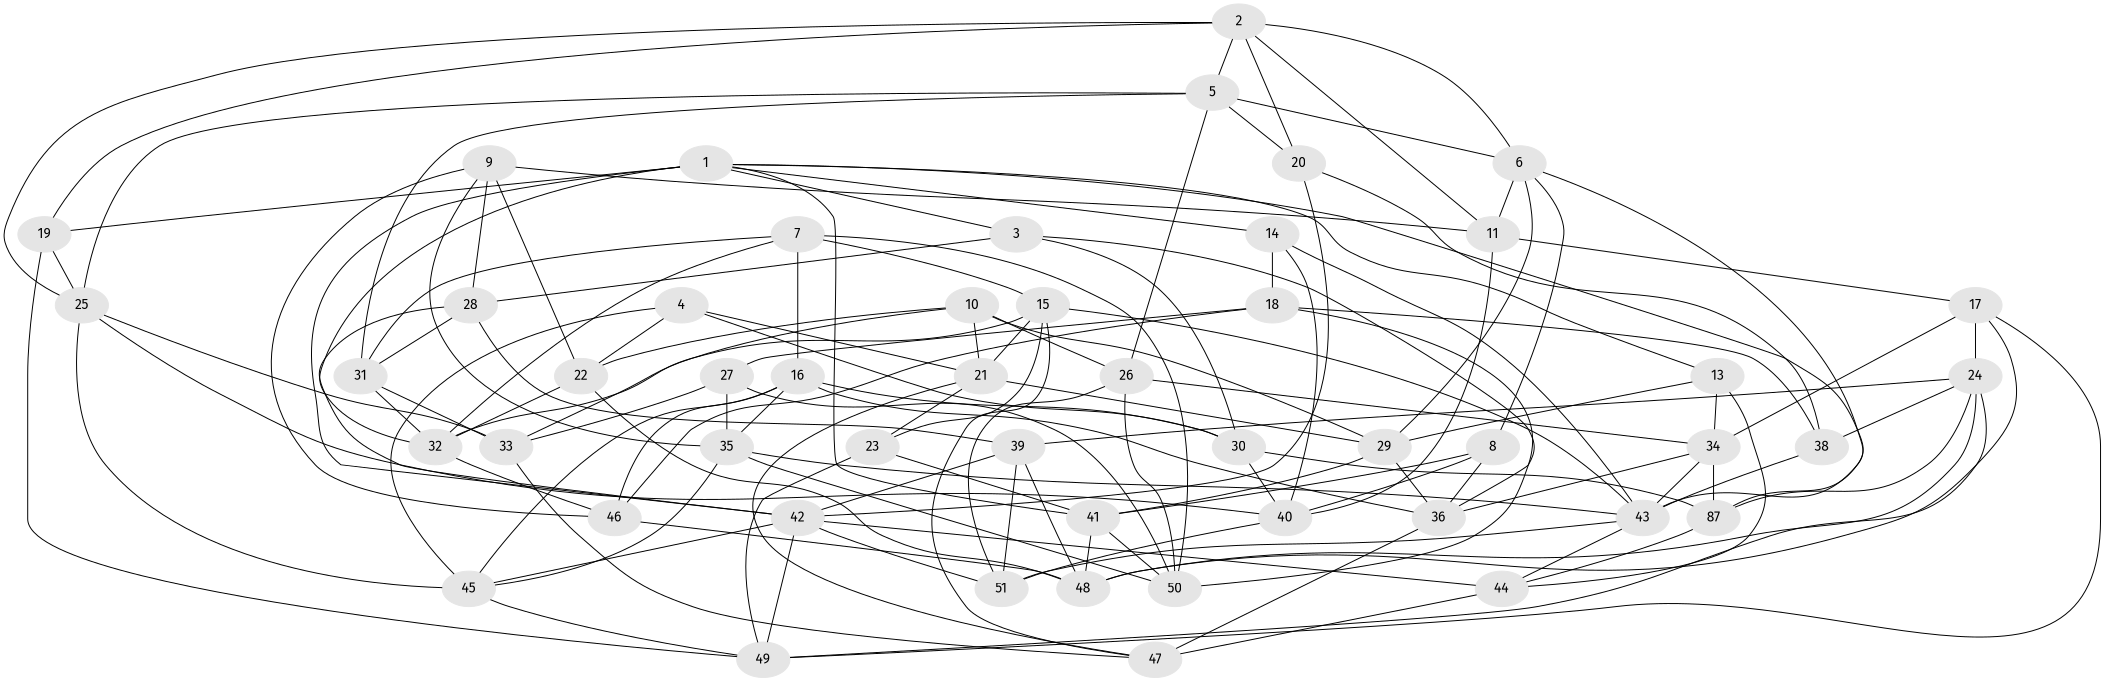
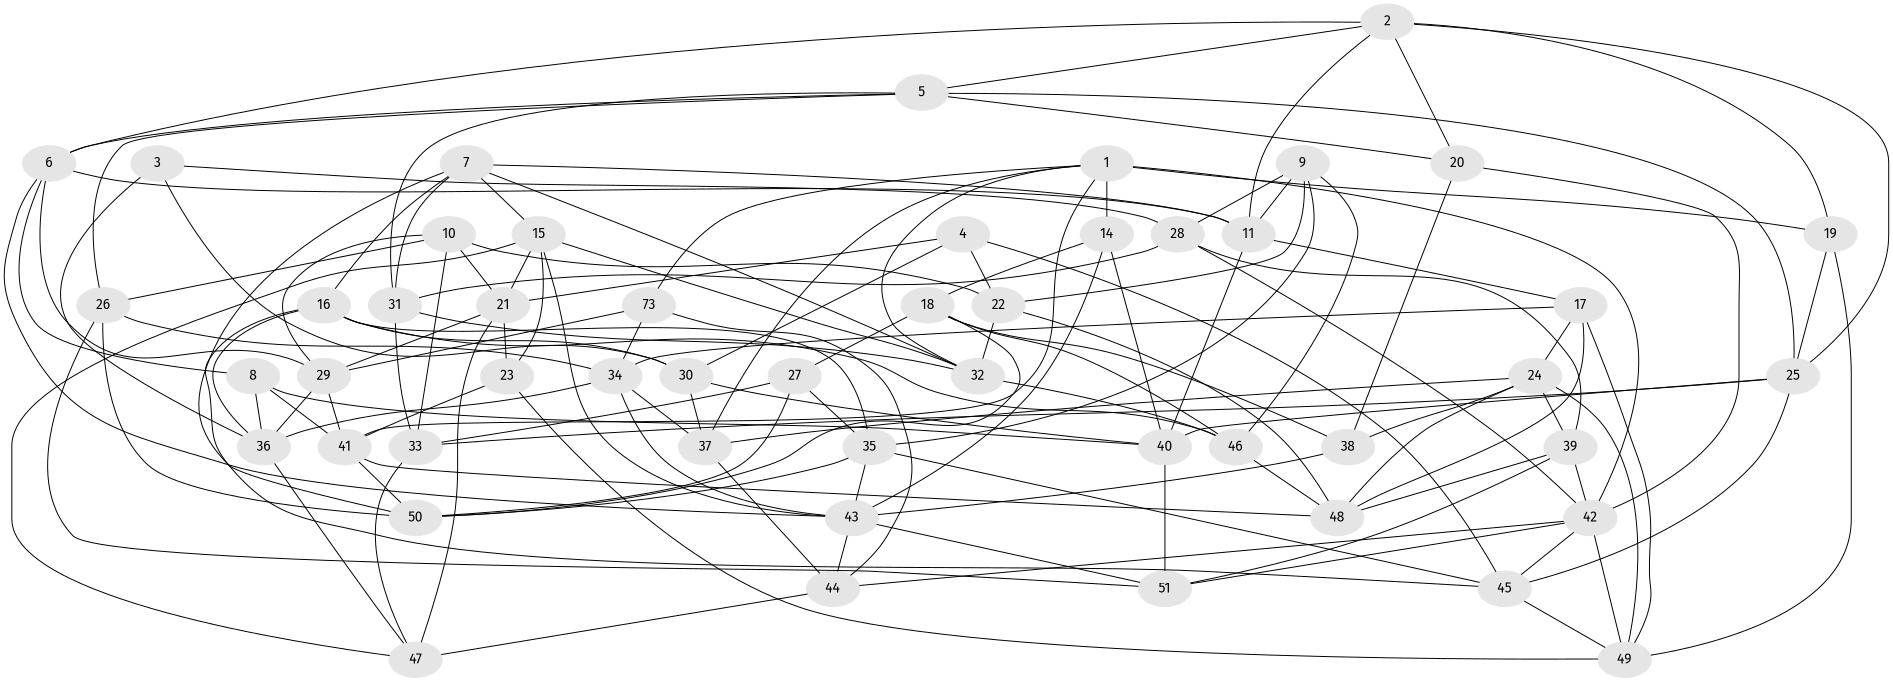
edge "7" -- "11": added
edge "1" -- "3": removed
node "13": label "13" -> "73"
node "87": label "87" -> "37"
